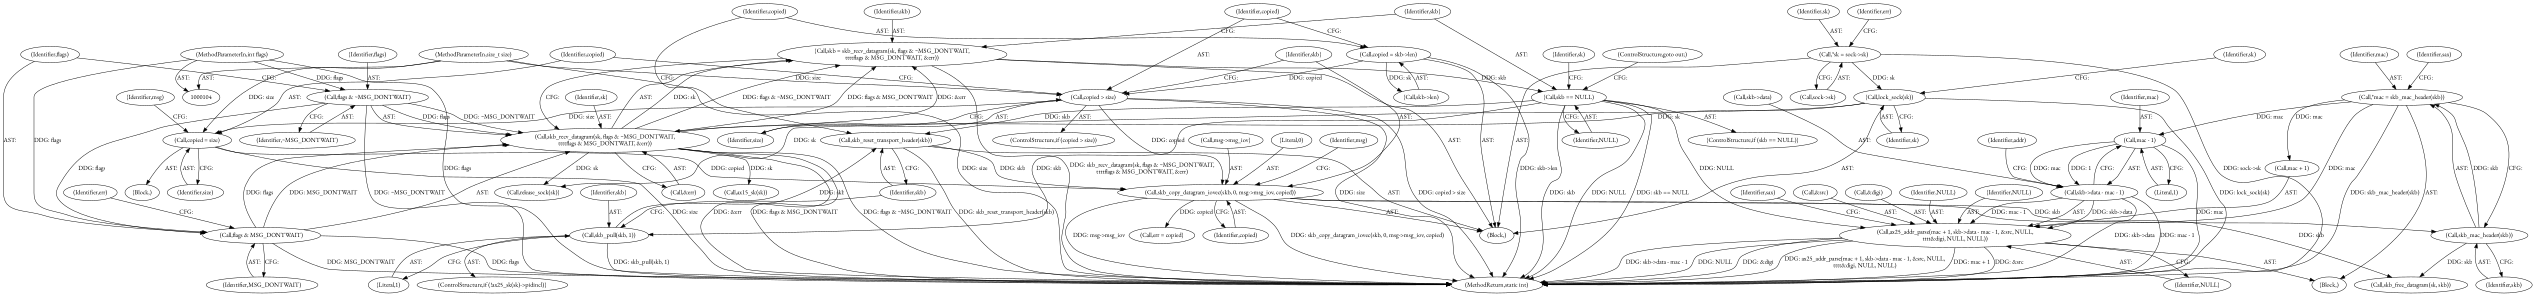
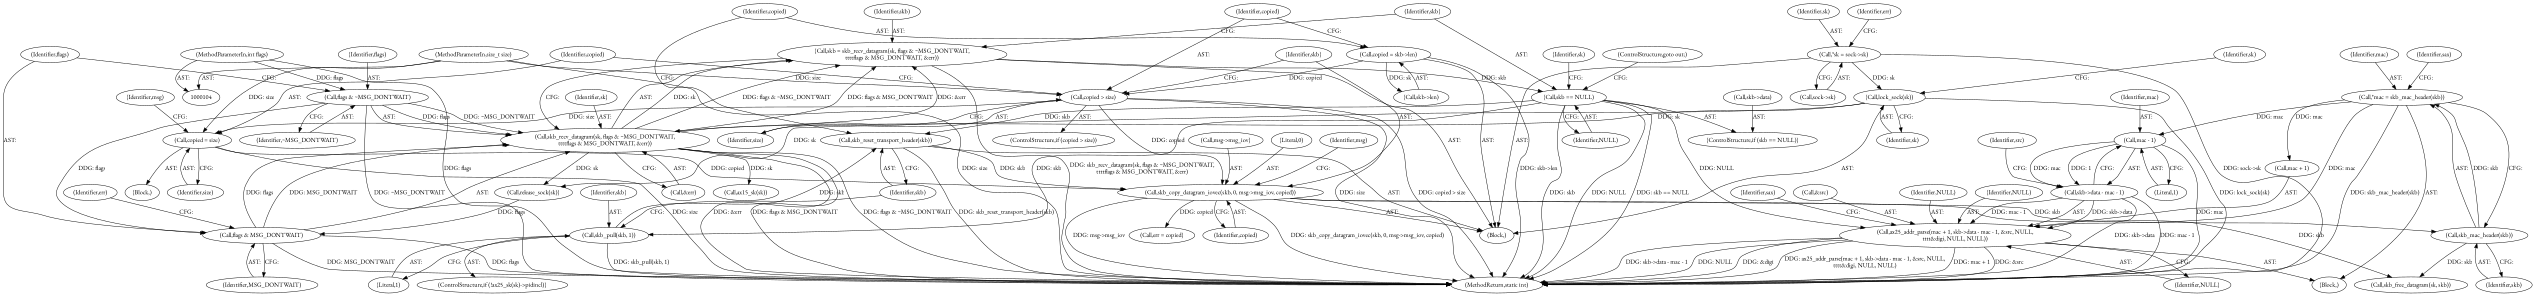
node "(Identifier,addr)": label "(Identifier,addr)" -> "(Identifier,src)"
edge "(MethodParameterIn,int flags)" -> "(Call,flags & MSG_DONTWAIT)": now "(Call,release_sock(sk))" -> "(Call,flags & MSG_DONTWAIT)"
edge "(Call,skb->data)" -> "(Call,skb->data - mac - 1)": now "(Call,skb->data)" -> "(ControlStructure,if (skb == NULL))"
node "(Call,&digi)": removed
